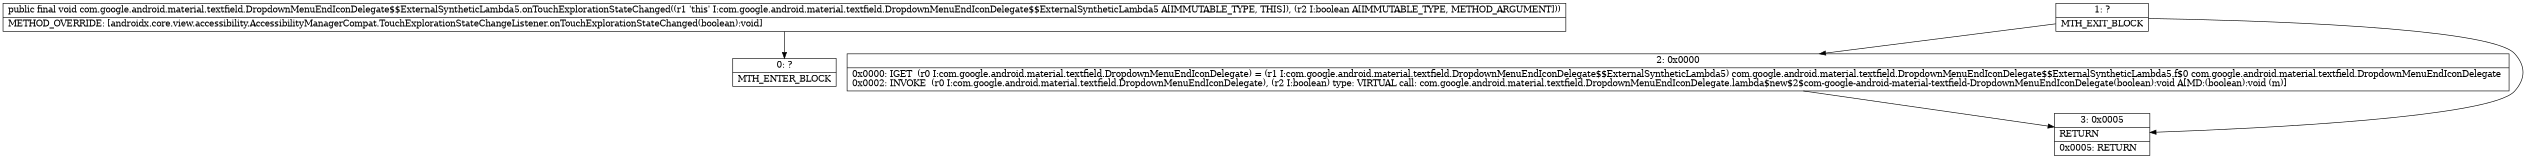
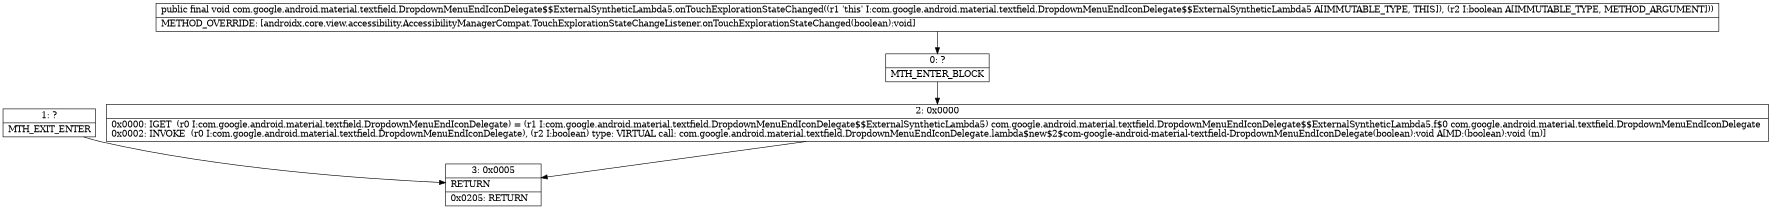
node "1: ?": text "MTH_EXIT_BLOCK" -> "MTH_EXIT_ENTER"
edge "1: ?" -> "2: 0x0000": now "0: ?" -> "2: 0x0000"
node "3: 0x0005": text "0x0005: RETURN" -> "0x0205: RETURN"
